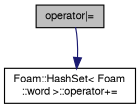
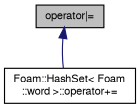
edge "operator|=" -> "Foam::HashSet< Foam ::word >::operator+=": reversed
